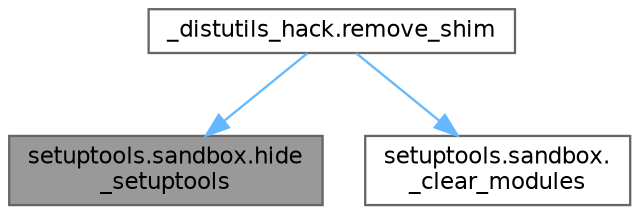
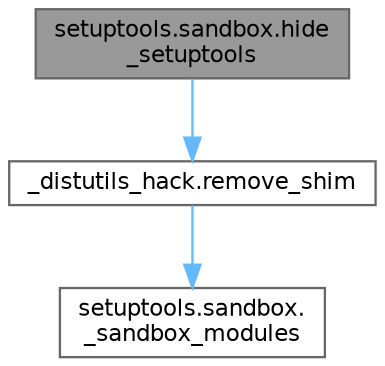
edge "_distutils_hack.remove_shim" -> "setuptools.sandbox.hide _setuptools": reversed
node "setuptools.sandbox. _clear_modules": label "setuptools.sandbox. _clear_modules" -> "setuptools.sandbox. _sandbox_modules"
